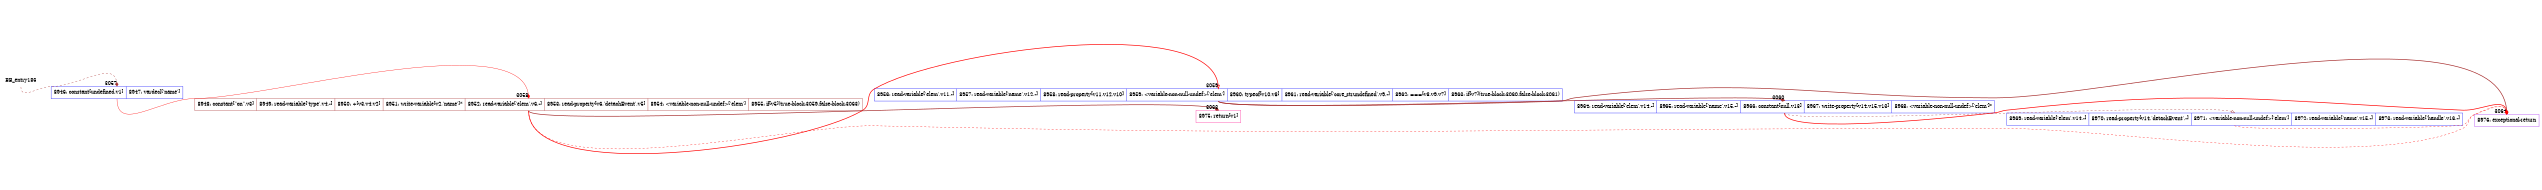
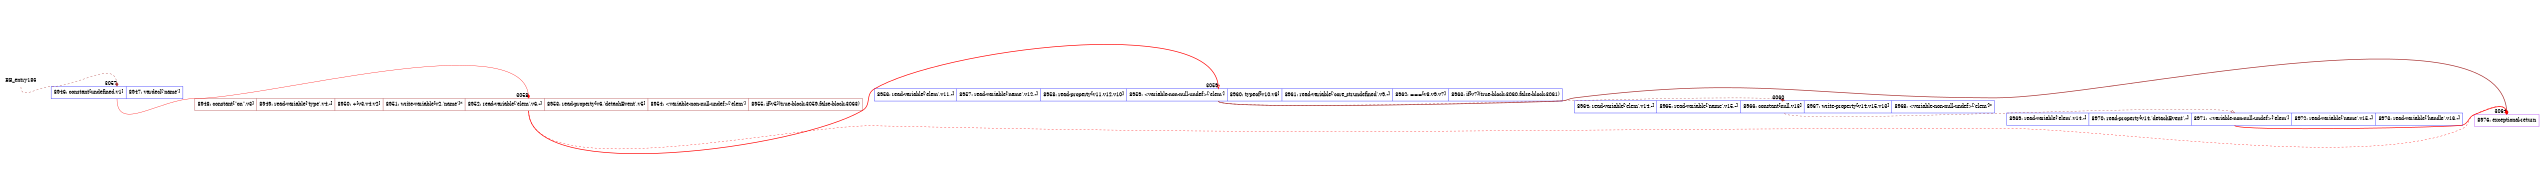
edge "8964: read-variable['elem',v14,-]" -> "8976: exceptional-return": removed
edge "8956: read-variable['elem',v11,-]" -> "8964: read-variable['elem',v14,-]": style bold -> dashed
node "8975: return[v1]": removed
edge "8969: read-variable['elem',v14,-]" -> "8976: exceptional-return": style dashed -> bold
